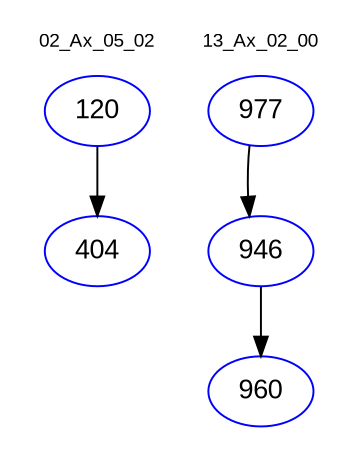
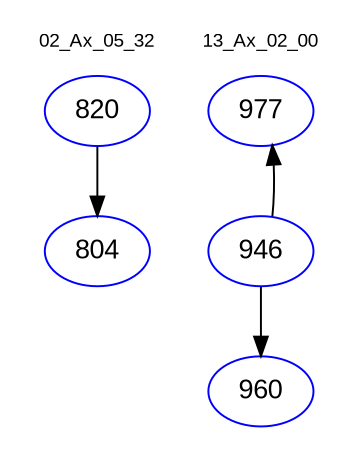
cluster "02_Ax_05_02": label "02_Ax_05_02" -> "02_Ax_05_32"
node "120": label "120" -> "820"
edge "977" -> "946": reversed
node "404": label "404" -> "804"
